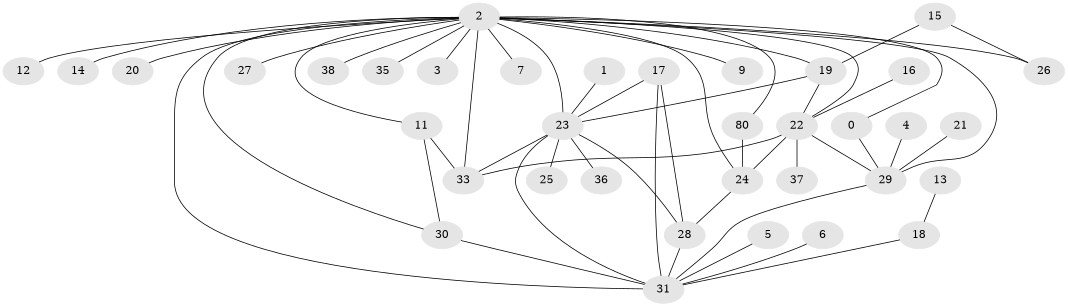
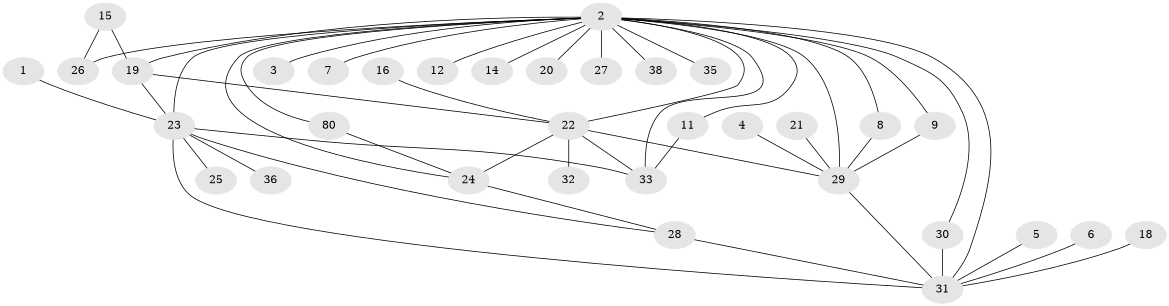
node "17": removed
node "0": label "0" -> "8"
edge "9" -- "29": added
edge "11" -- "30": removed
node "37": label "37" -> "32"
node "13": removed
